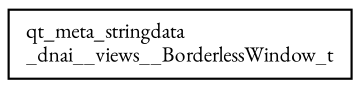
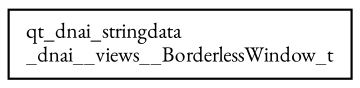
node "qt_meta_stringdata _dnai__views__BorderlessWindow_t": label "qt_meta_stringdata _dnai__views__BorderlessWindow_t" -> "qt_dnai_stringdata _dnai__views__BorderlessWindow_t"
